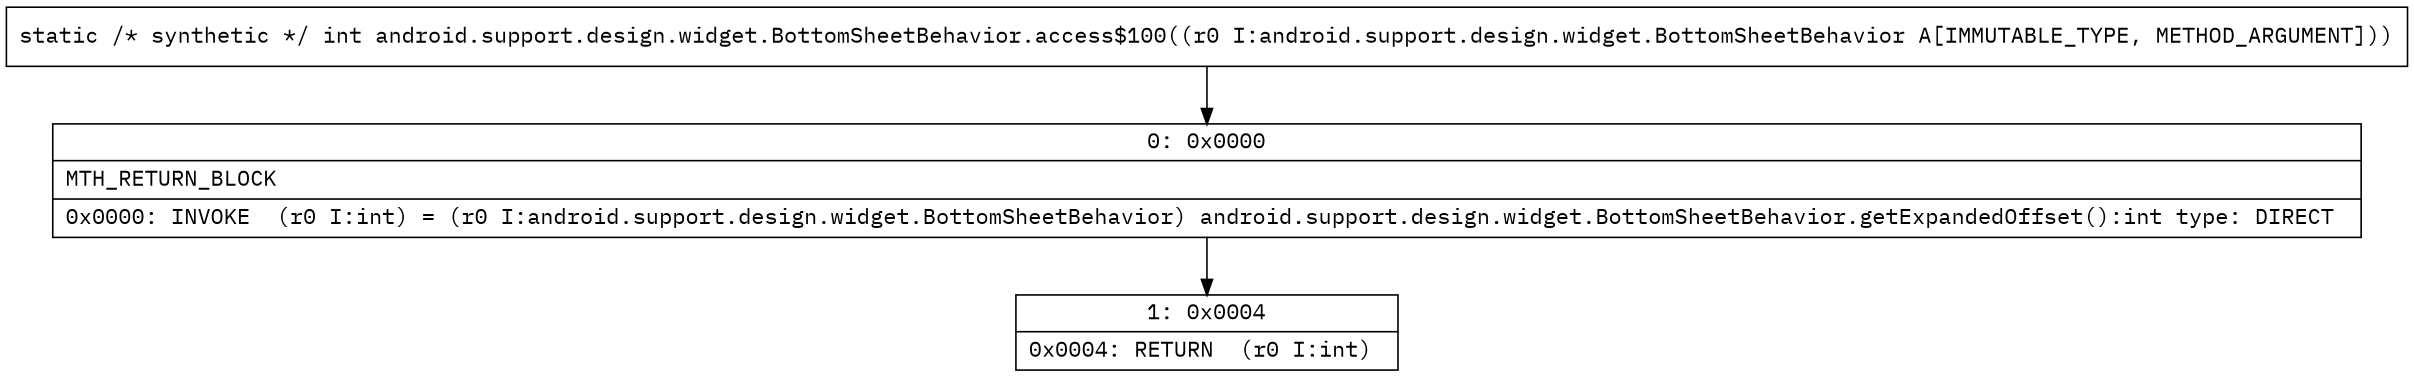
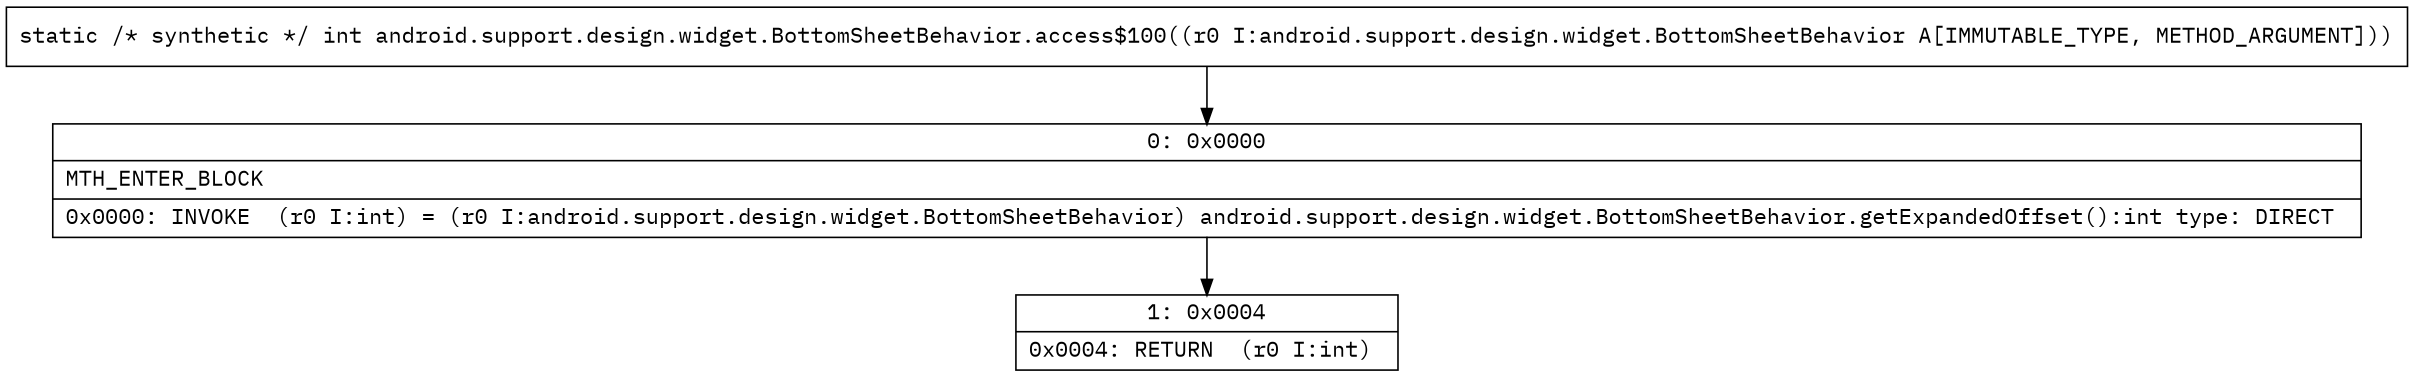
node "0: 0x0000": text "MTH_RETURN_BLOCK" -> "MTH_ENTER_BLOCK"
